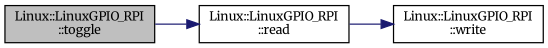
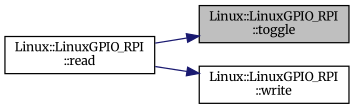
edge "Linux::LinuxGPIO_RPI ::toggle" -> "Linux::LinuxGPIO_RPI ::read": reversed
